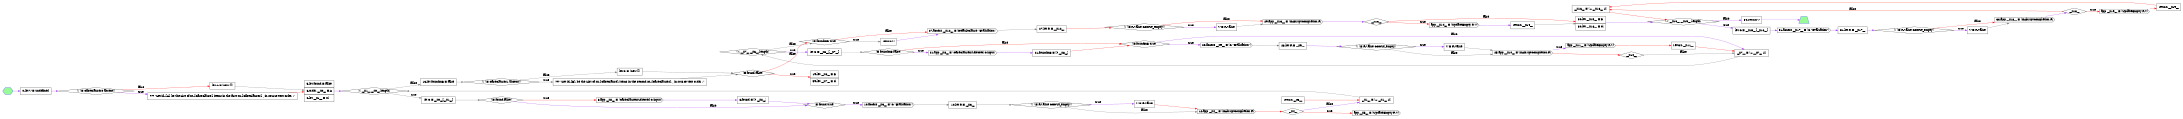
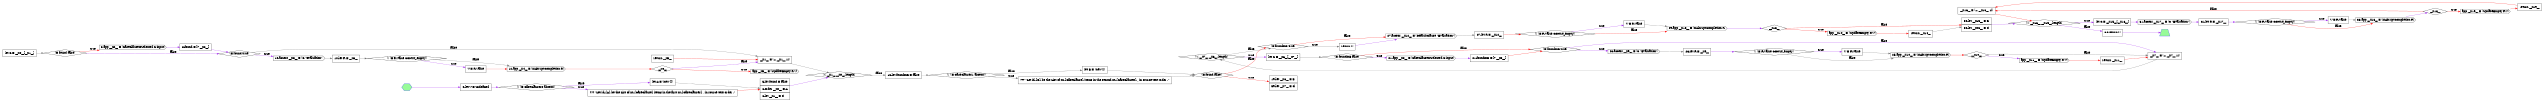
edge "app __x14__ = (UpdateEmpty R V)" -> "return __x14__": color purple -> red
node "30:let __x15__ = B": text "30:let __x16__ = 0i" -> "30:let __x46__ = 0i"
edge "(= found true)" -> "__x1__ = (+ __x1__ 1i)": added, label "false"
edge "25:app __x10__ = (IsAbruptCompletion R)" -> "app __x11__ = (UpdateEmpty R V)": now "__x10__" -> "app __x11__ = (UpdateEmpty R V)"
edge "(! (= CaseClauses0 absent))" -> "let A = (new [])": color red -> purple
edge "(< __x1__ __x0__.length)" -> "let C = __x0__[__x1__]": removed, label "true"
